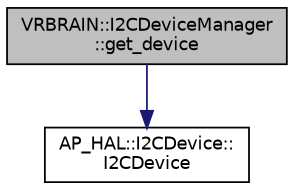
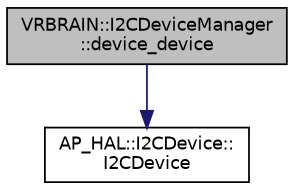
node "VRBRAIN::I2CDeviceManager ::get_device": label "VRBRAIN::I2CDeviceManager ::get_device" -> "VRBRAIN::I2CDeviceManager ::device_device"
